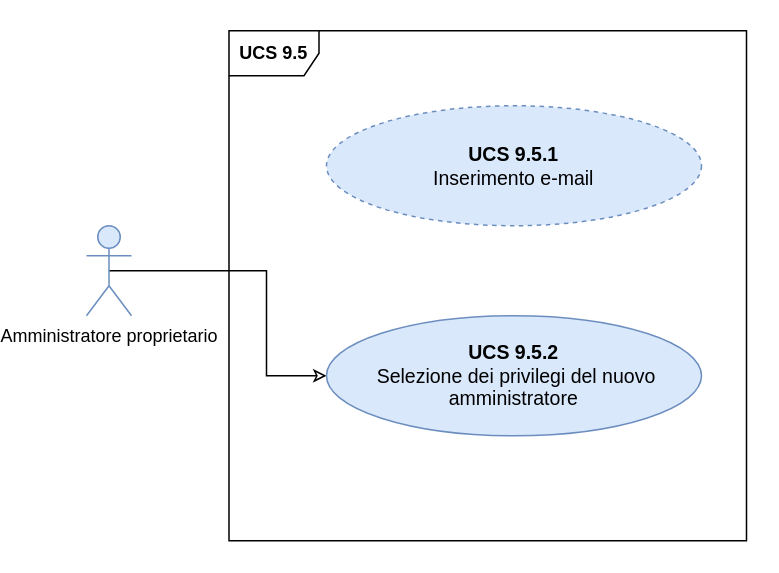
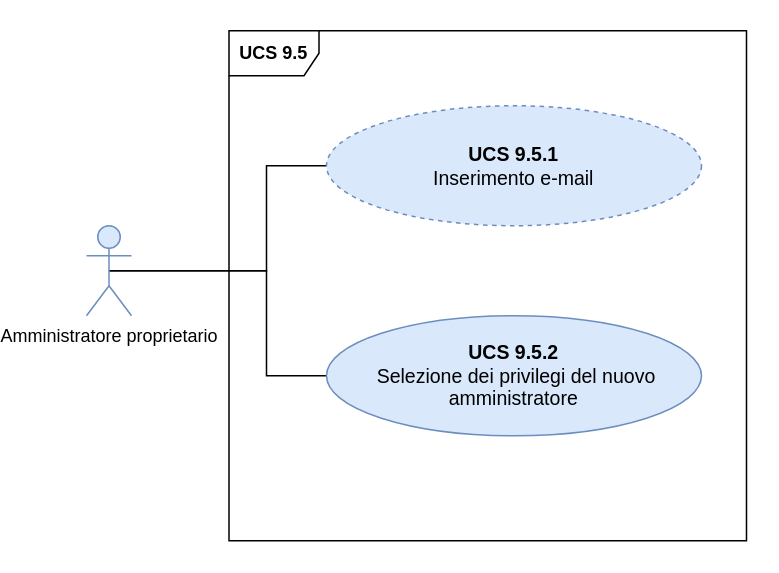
edge "UCS 9.5.1 Inserimento e-mail" -- "Amministratore proprietario": added
edge "Amministratore proprietario" -> "UCS 9.5.2 Selezione dei privilegi del nuovo amministratore": arrowhead classic -> none
